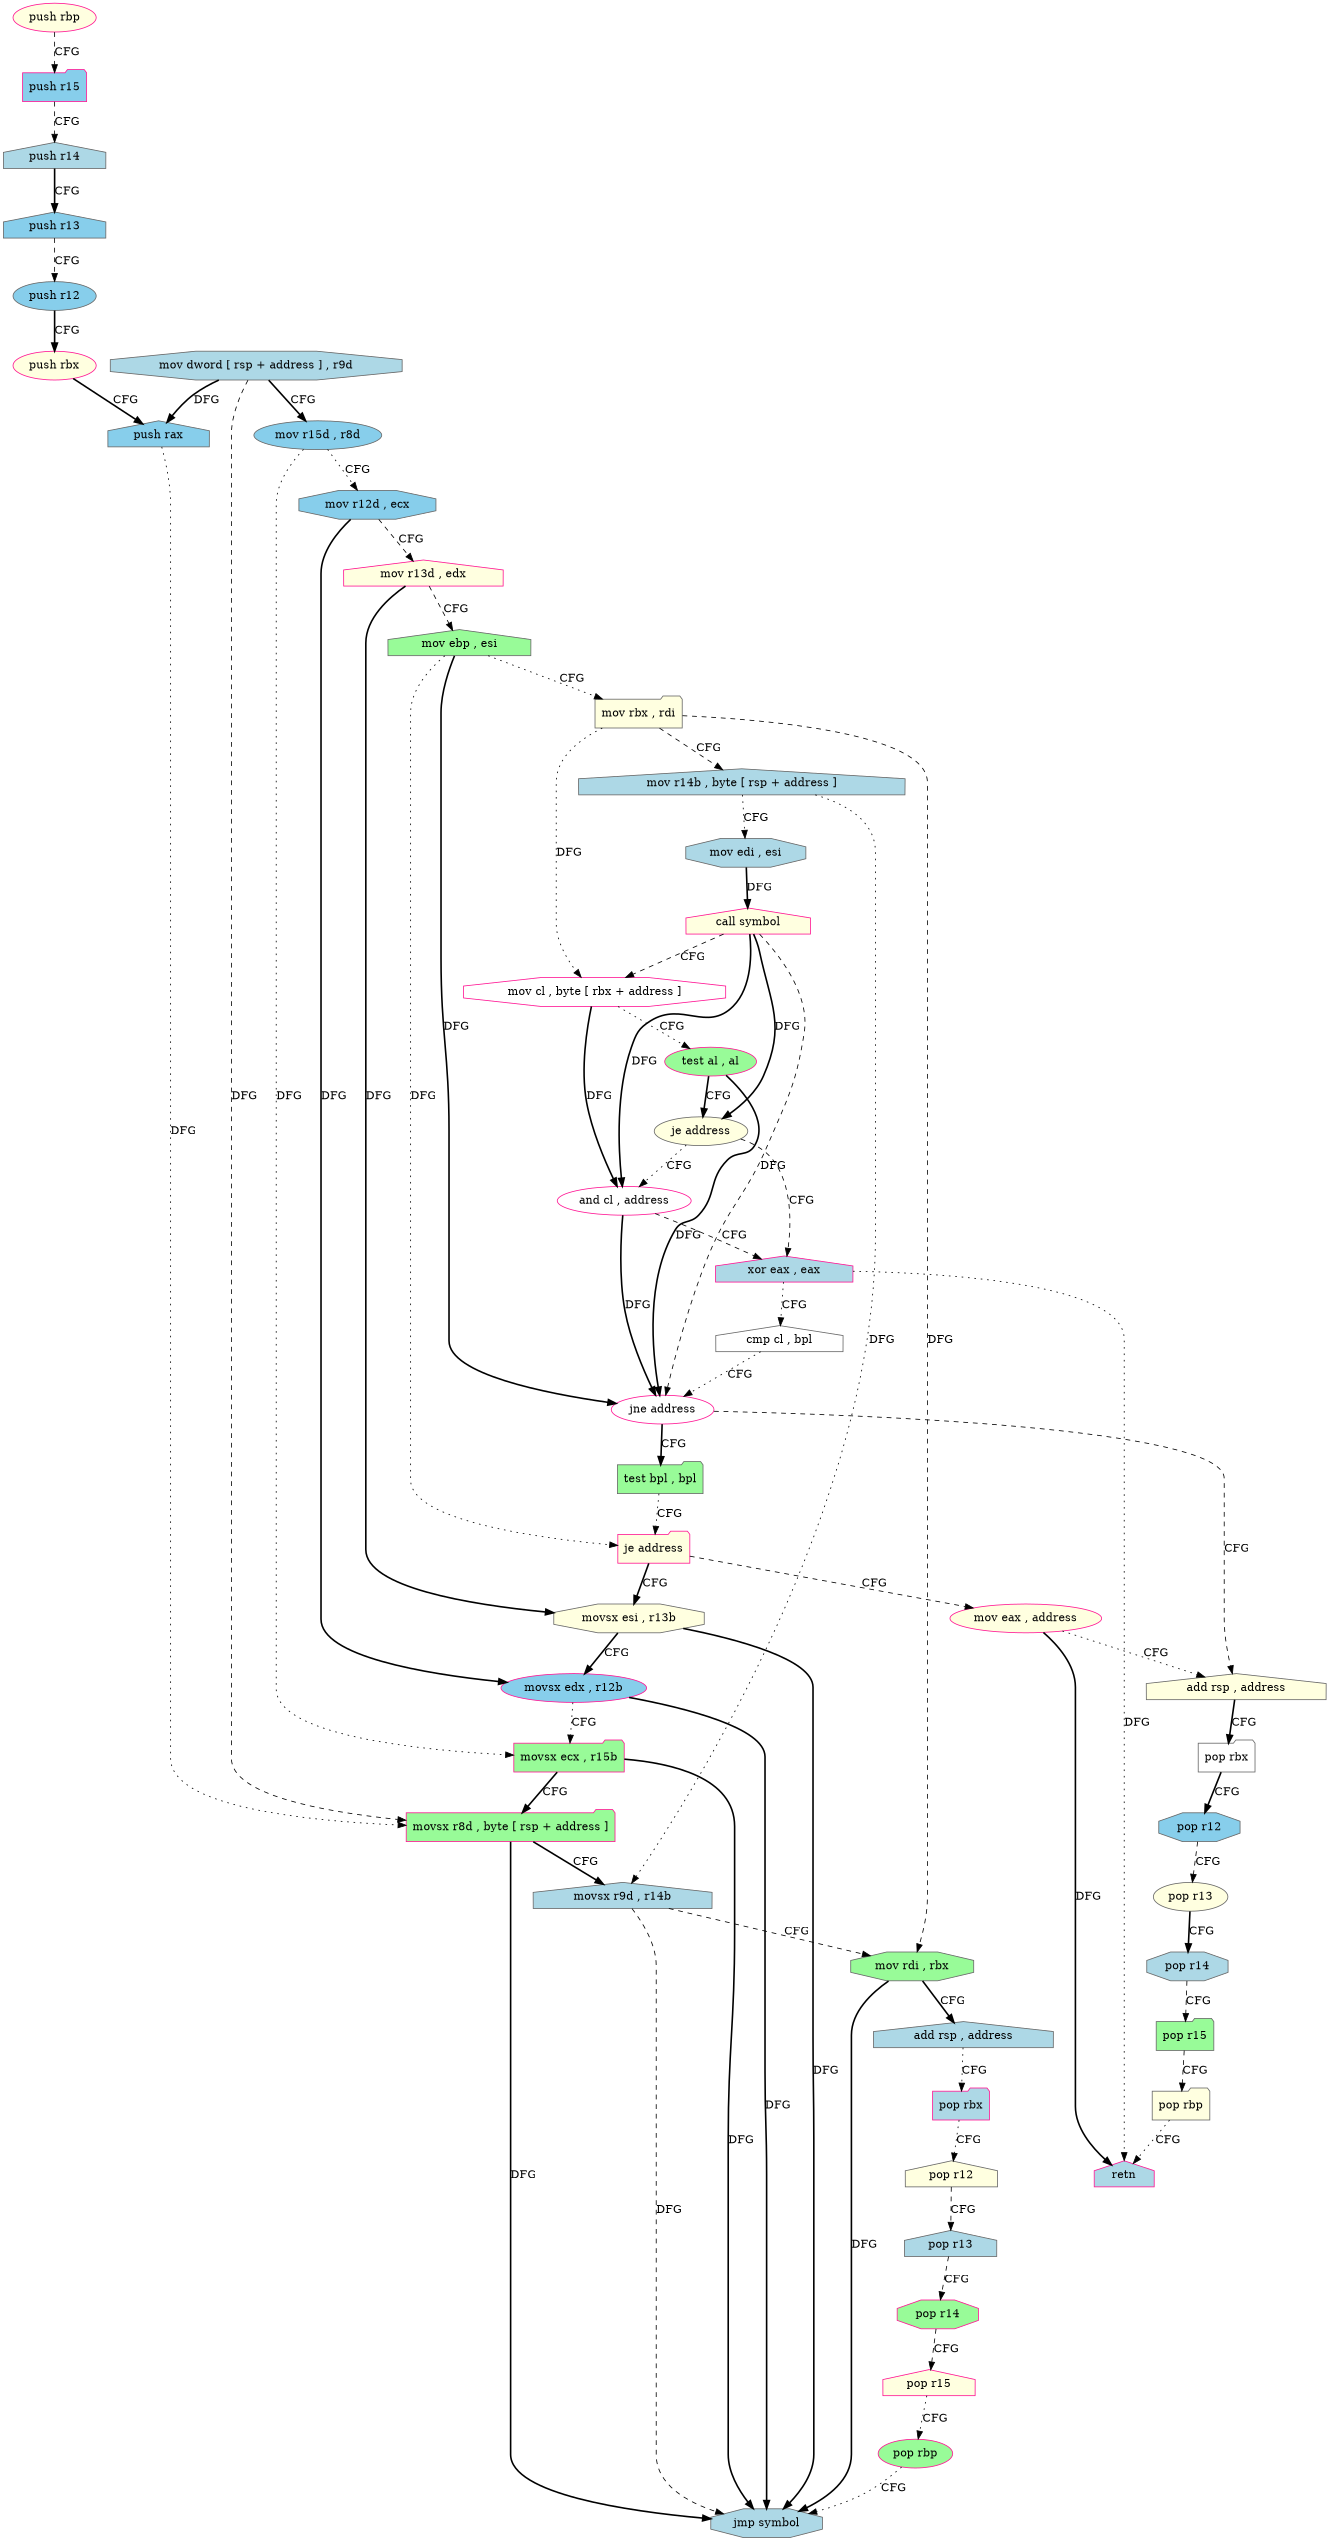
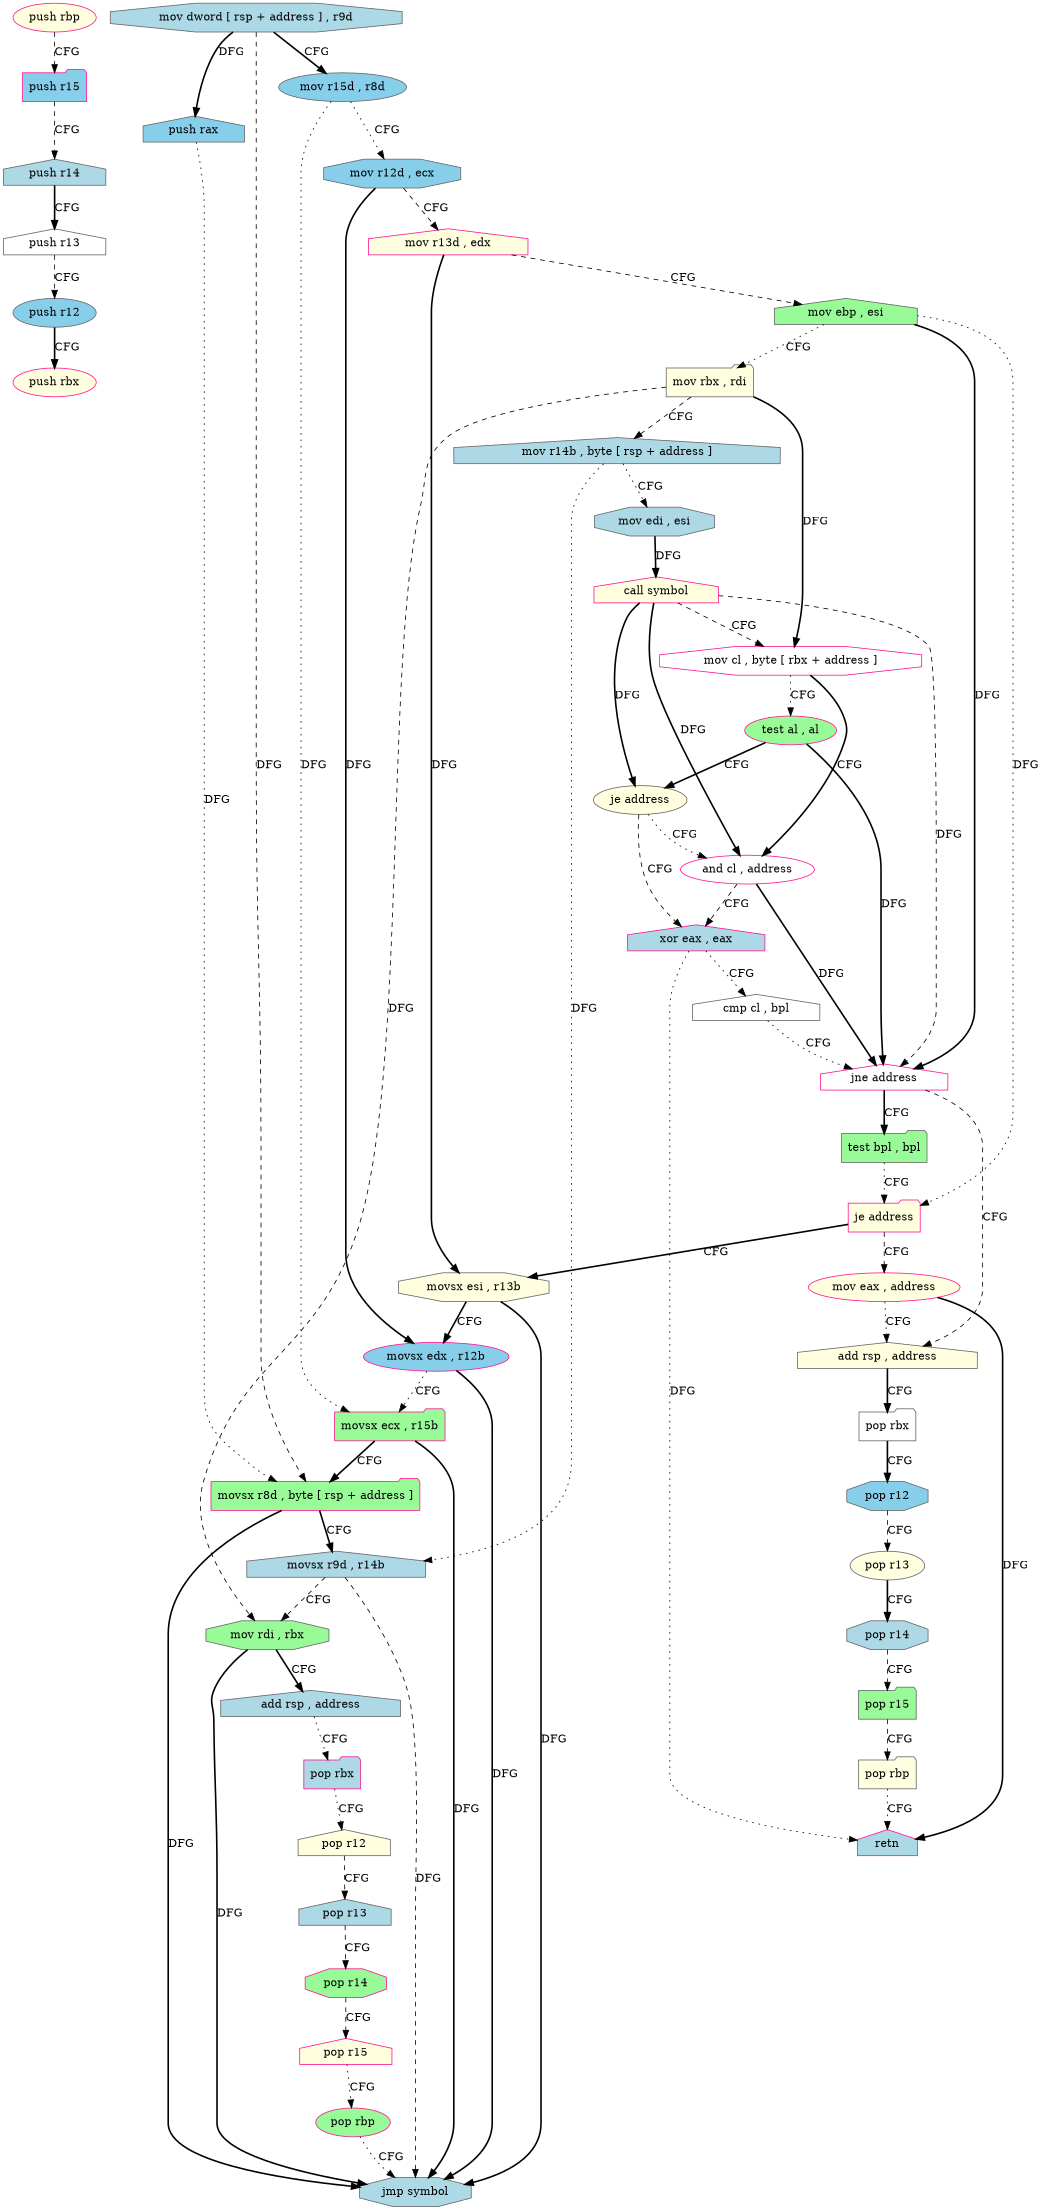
node "push r13": fillcolor skyblue -> white
edge "push rbx" -> "push rax": removed, label "CFG"
edge "mov rbx , rdi" -> "mov cl , byte [ rbx + address ]": style dotted -> bold
edge "mov cl , byte [ rbx + address ]" -> "and cl , address": label "DFG" -> "CFG"
node "jne address": shape ellipse -> house
